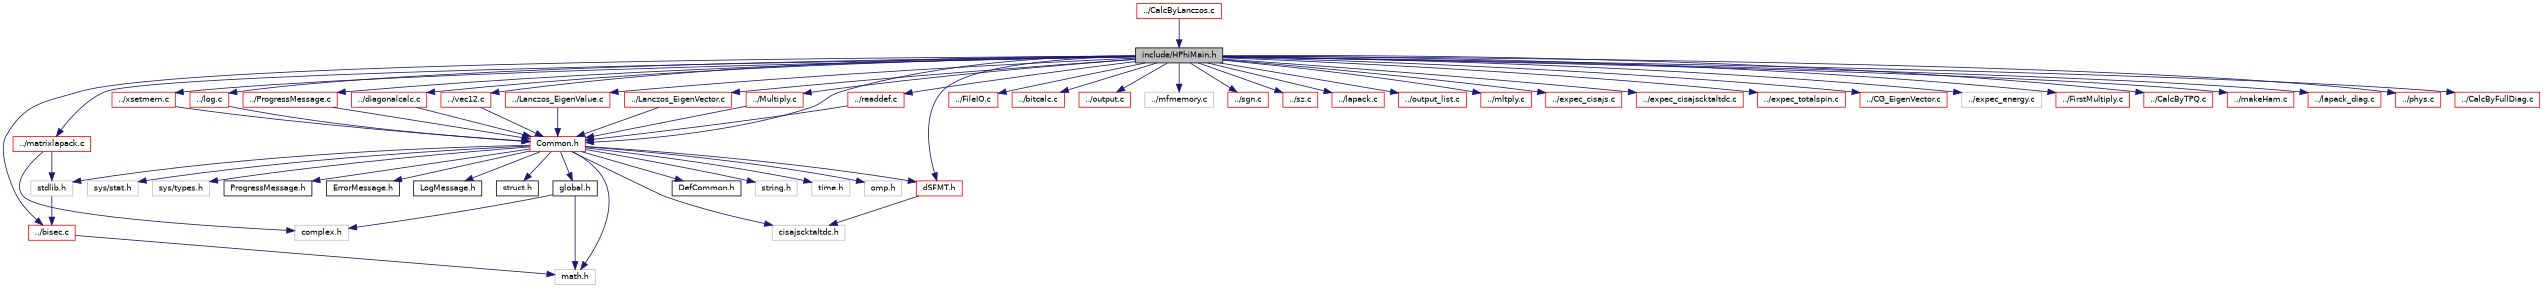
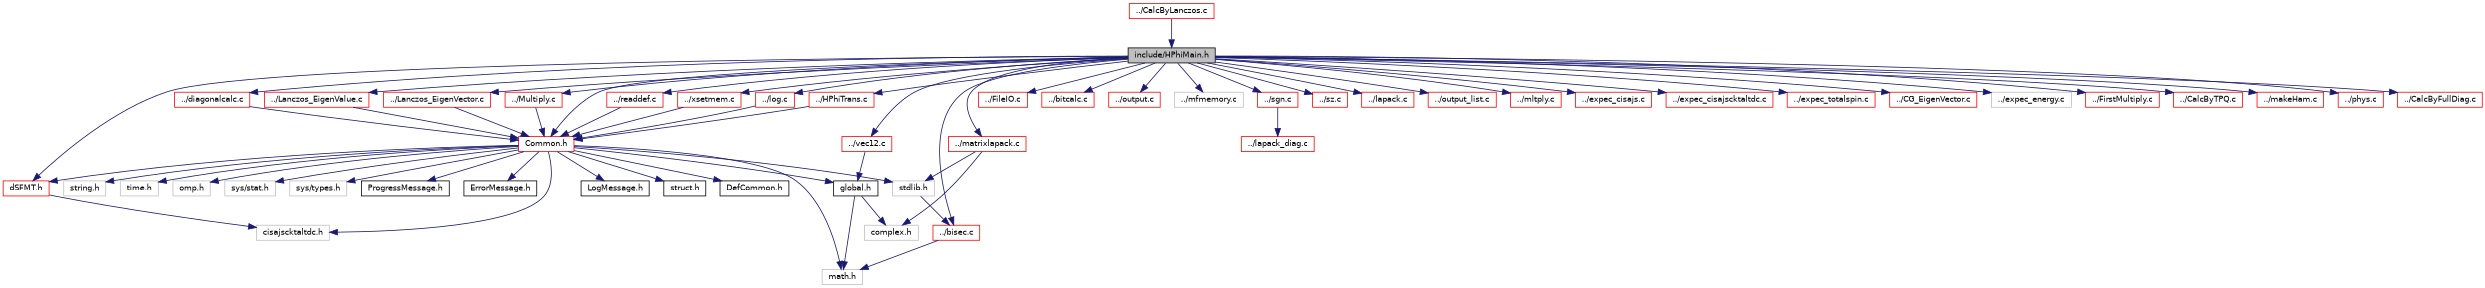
edge "include/HPhiMain.h" -> "../lapack_diag.c": now "../sgn.c" -> "../lapack_diag.c"
node "../ProgressMessage.c": label "../ProgressMessage.c" -> "../HPhiTrans.c"
edge "../vec12.c" -> "Common.h": now "../vec12.c" -> "global.h"
